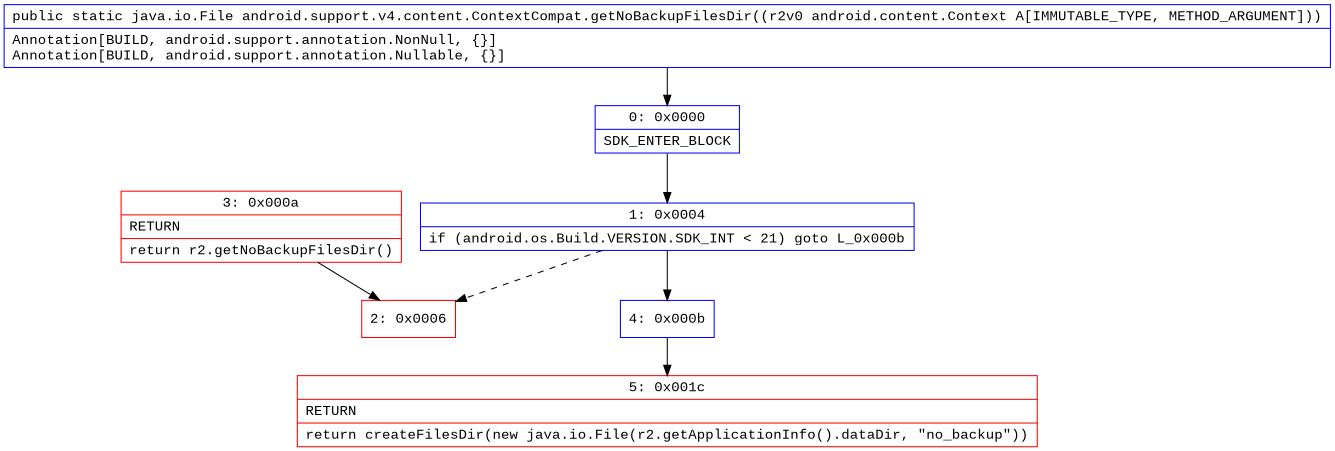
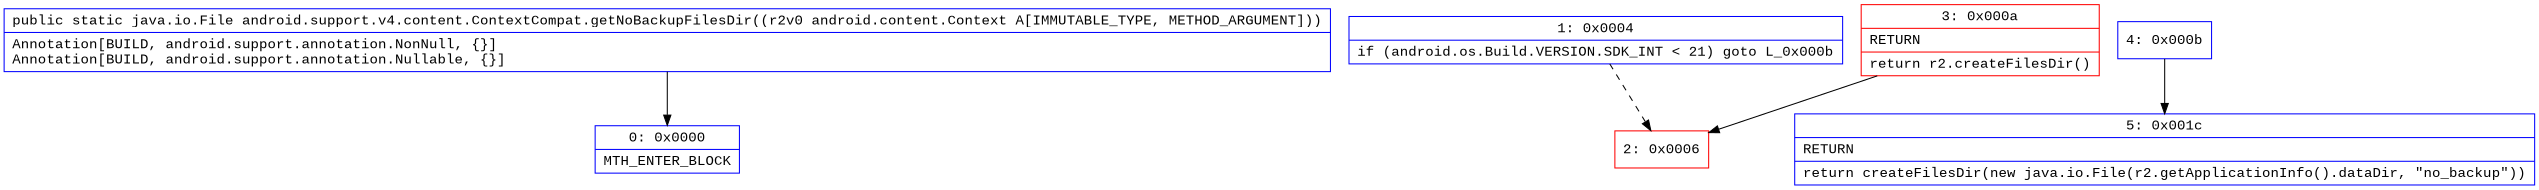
node "0: 0x0000": text "SDK_ENTER_BLOCK" -> "MTH_ENTER_BLOCK"
edge "0: 0x0000" -> "1: 0x0004": removed
node "3: 0x000a": text "return r2.getNoBackupFilesDir()" -> "return r2.createFilesDir()"
edge "1: 0x0004" -> "4: 0x000b": removed
node "5: 0x001c": color red -> blue
